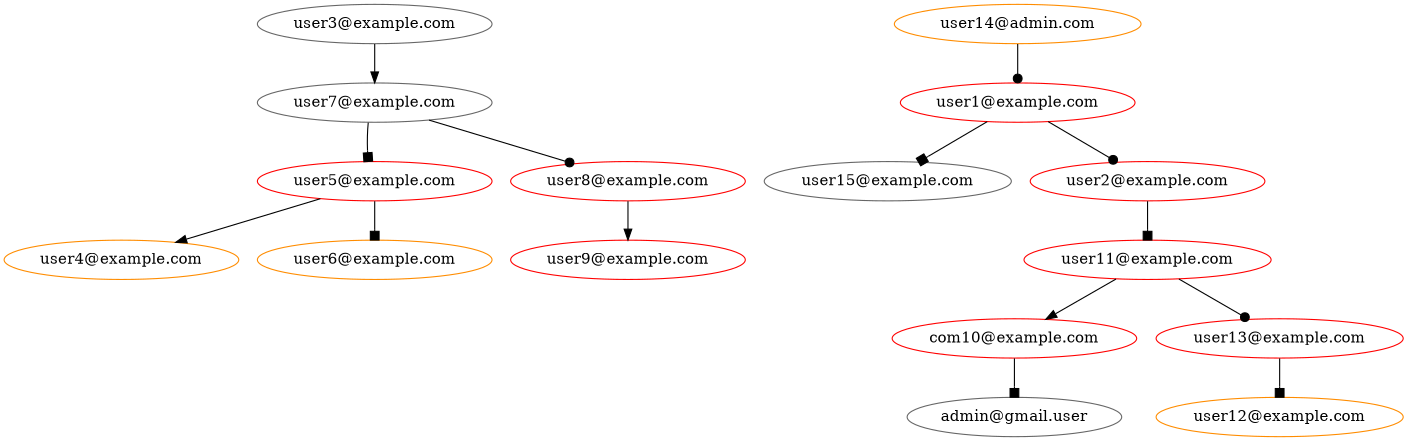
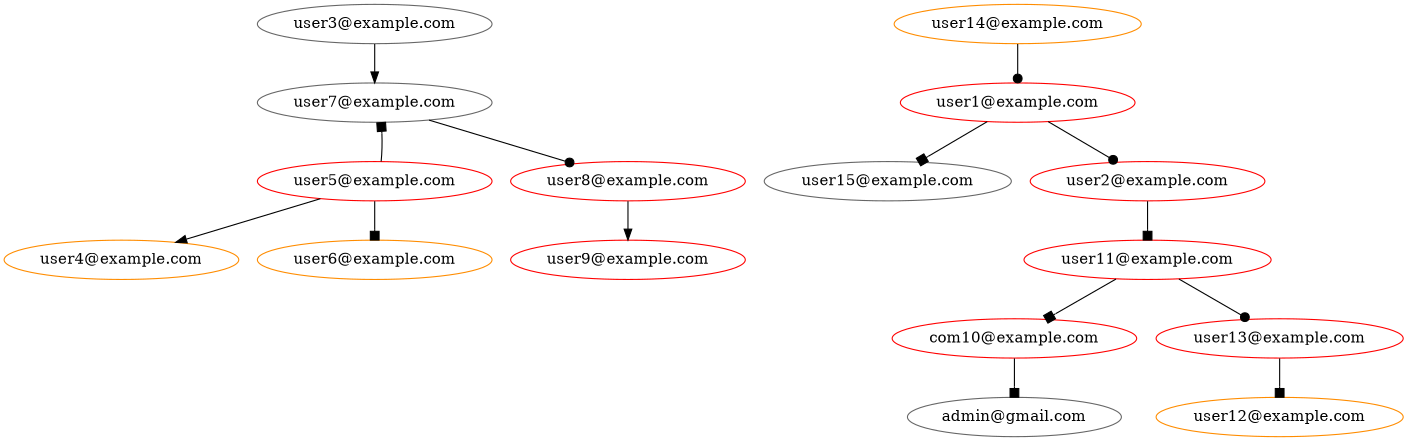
node "user14@admin.com": label "user14@admin.com" -> "user14@example.com"
edge "user7@example.com" -> "user5@example.com": reversed
edge "user11@example.com" -> "com10@example.com": arrowhead normal -> box
node "admin@gmail.user": label "admin@gmail.user" -> "admin@gmail.com"
